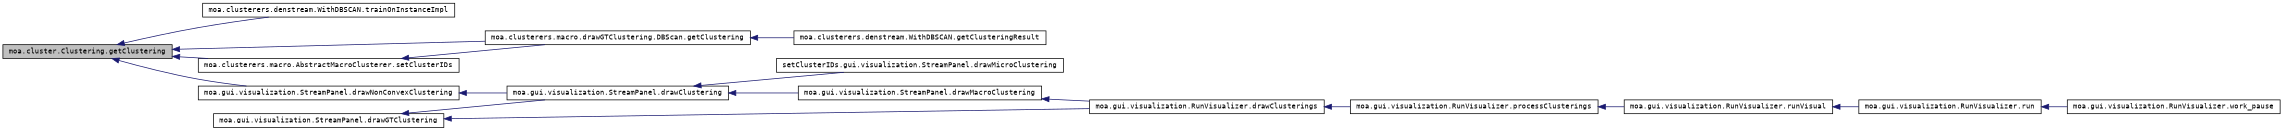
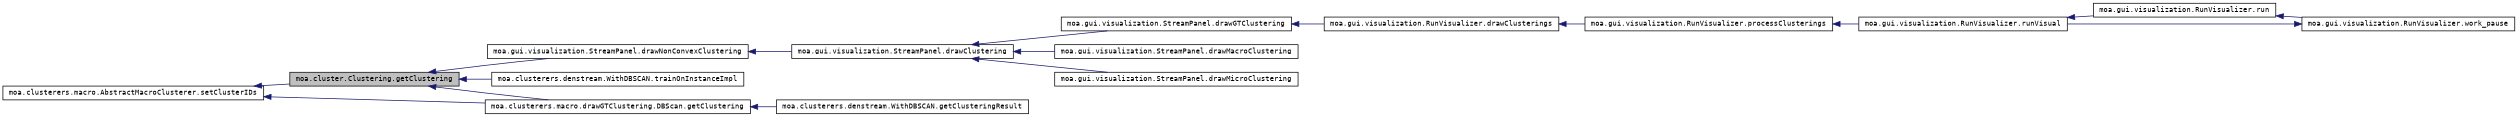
edge "moa.gui.visualization.RunVisualizer.runVisual" -> "moa.gui.visualization.RunVisualizer.work_pause": added
edge "moa.clusterers.macro.AbstractMacroClusterer.setClusterIDs" -> "moa.cluster.Clustering.getClustering": reversed
node "setClusterIDs.gui.visualization.StreamPanel.drawMicroClustering": label "setClusterIDs.gui.visualization.StreamPanel.drawMicroClustering" -> "moa.gui.visualization.StreamPanel.drawMicroClustering"
edge "moa.gui.visualization.RunVisualizer.drawClusterings" -> "moa.gui.visualization.StreamPanel.drawMacroClustering": removed
edge "moa.gui.visualization.StreamPanel.drawClustering" -> "moa.gui.visualization.StreamPanel.drawGTClustering": reversed
